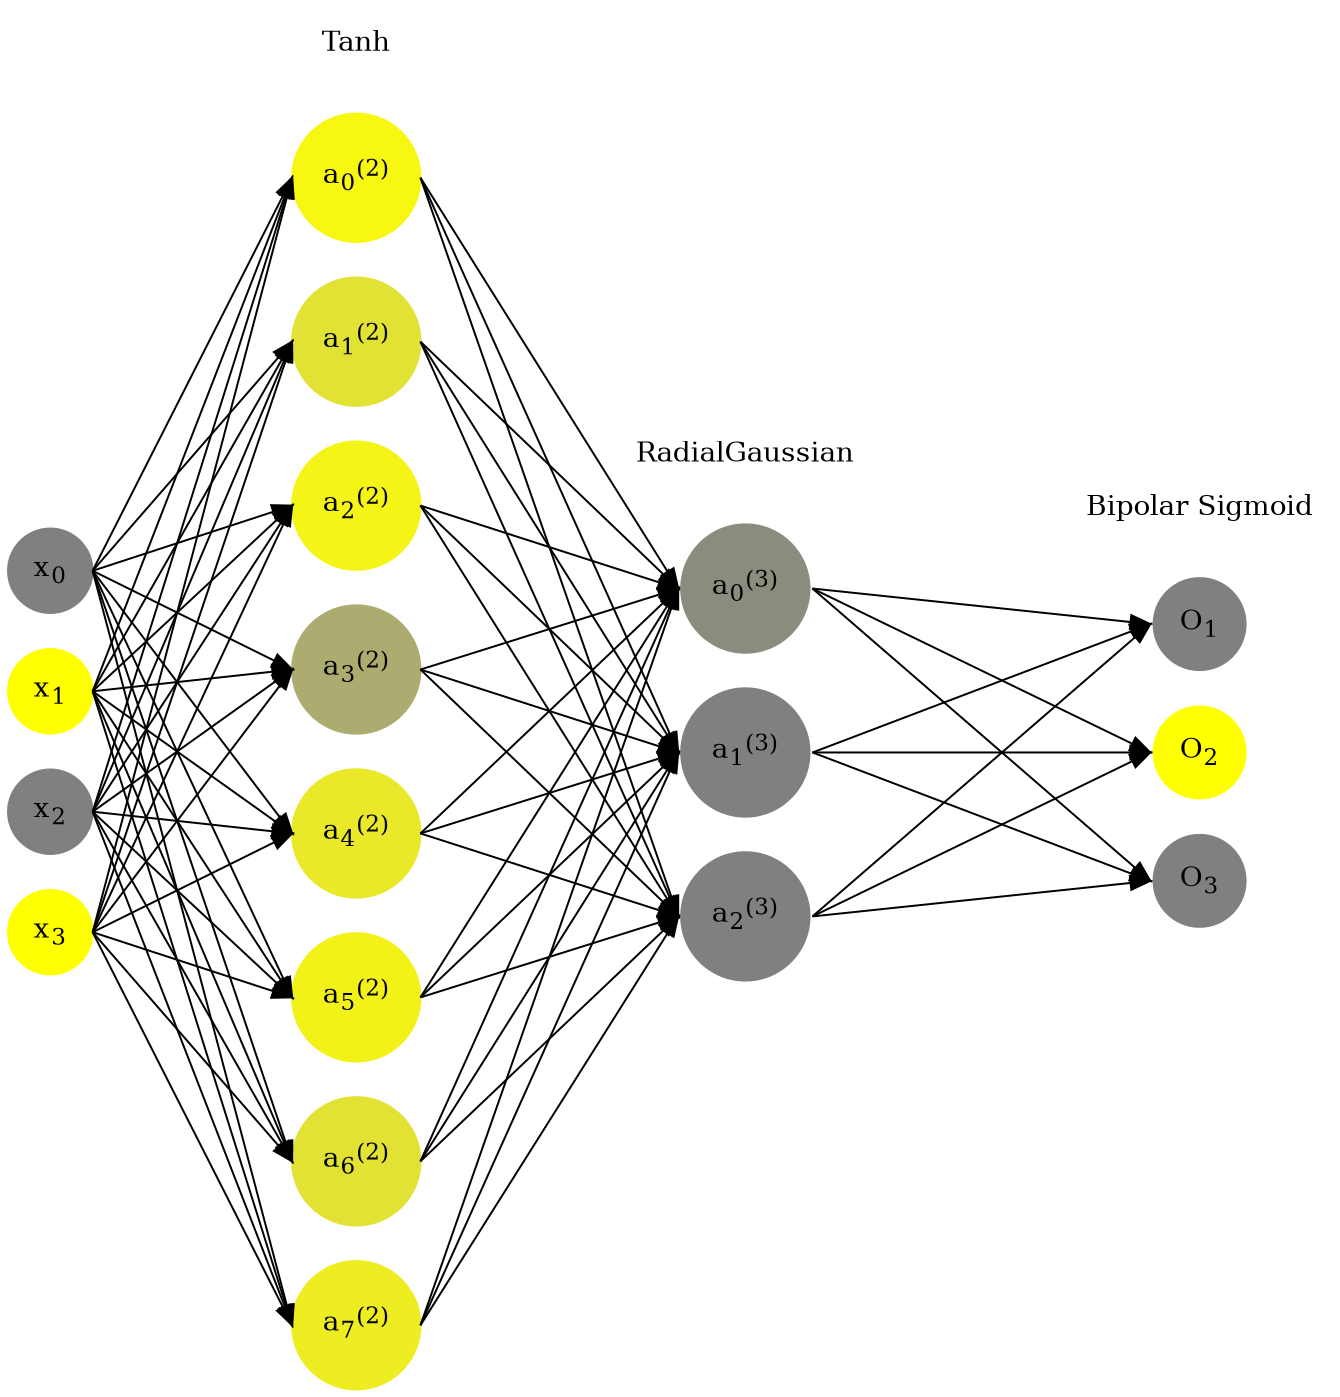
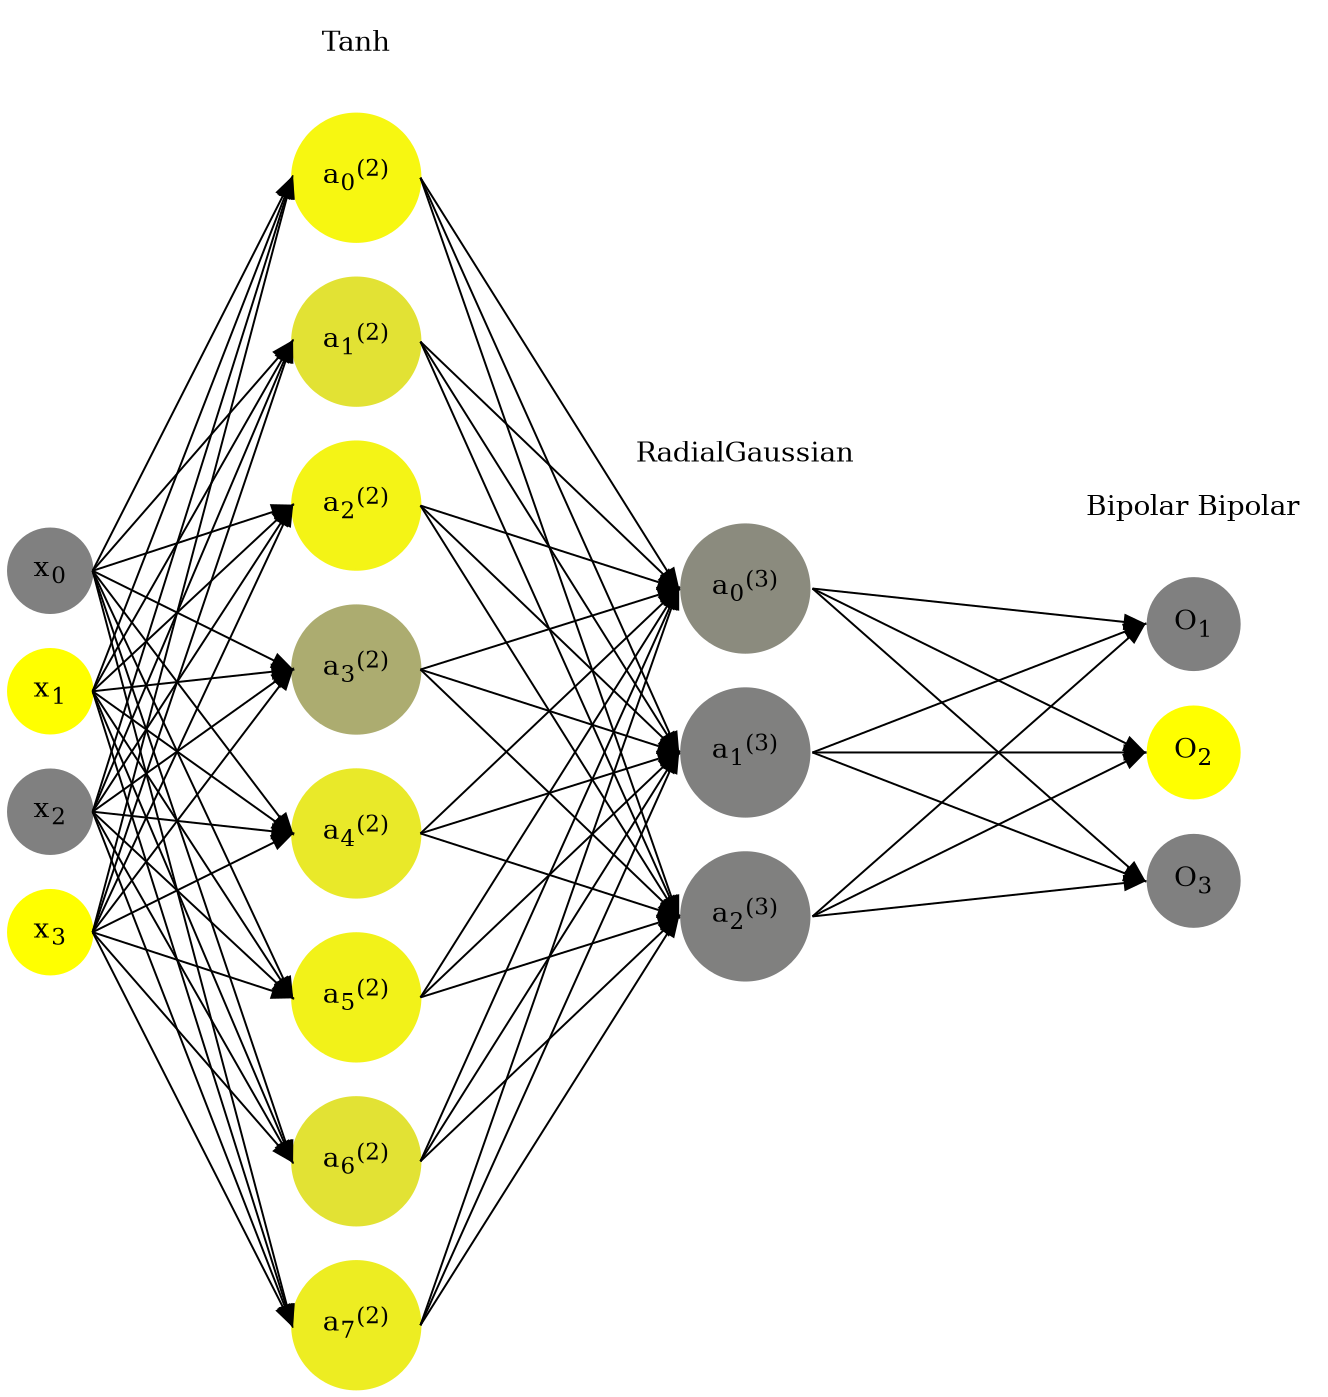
node "Bipolar Sigmoid": label "Bipolar Sigmoid" -> "Bipolar Bipolar"
